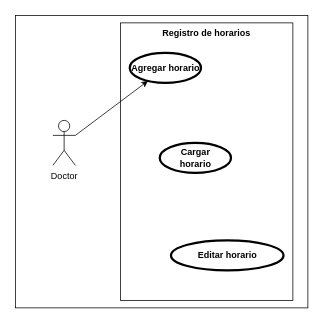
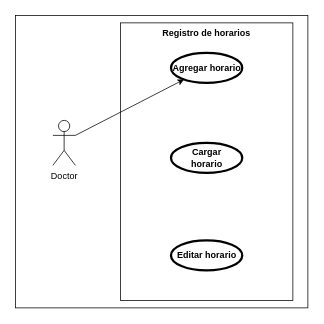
node "Agregar horario": moved (165, 68) -> (207, 68)
node "Cargar horario": moved (195, 158) -> (207, 158)
node "Editar horario": size 113x30 -> 71x30
